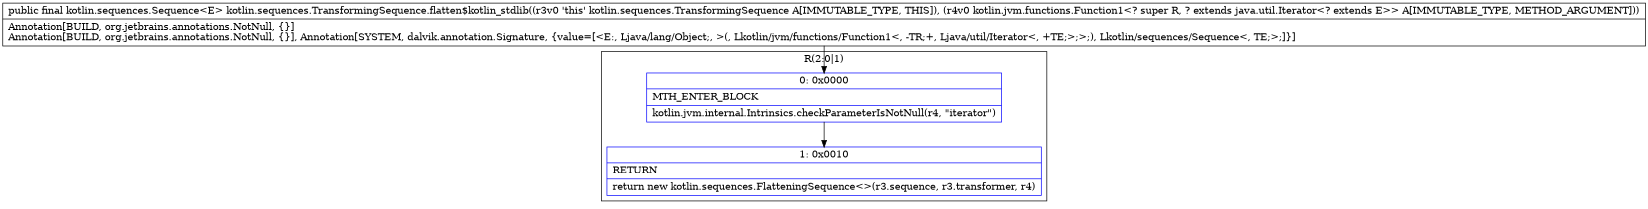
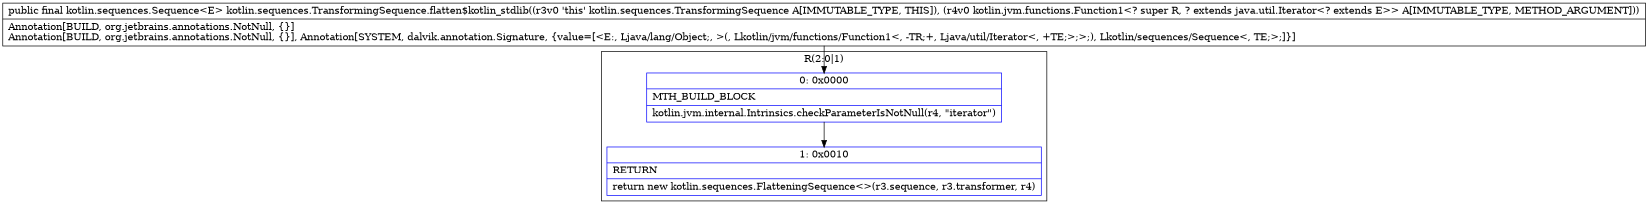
node "0: 0x0000": text "MTH_ENTER_BLOCK" -> "MTH_BUILD_BLOCK"
